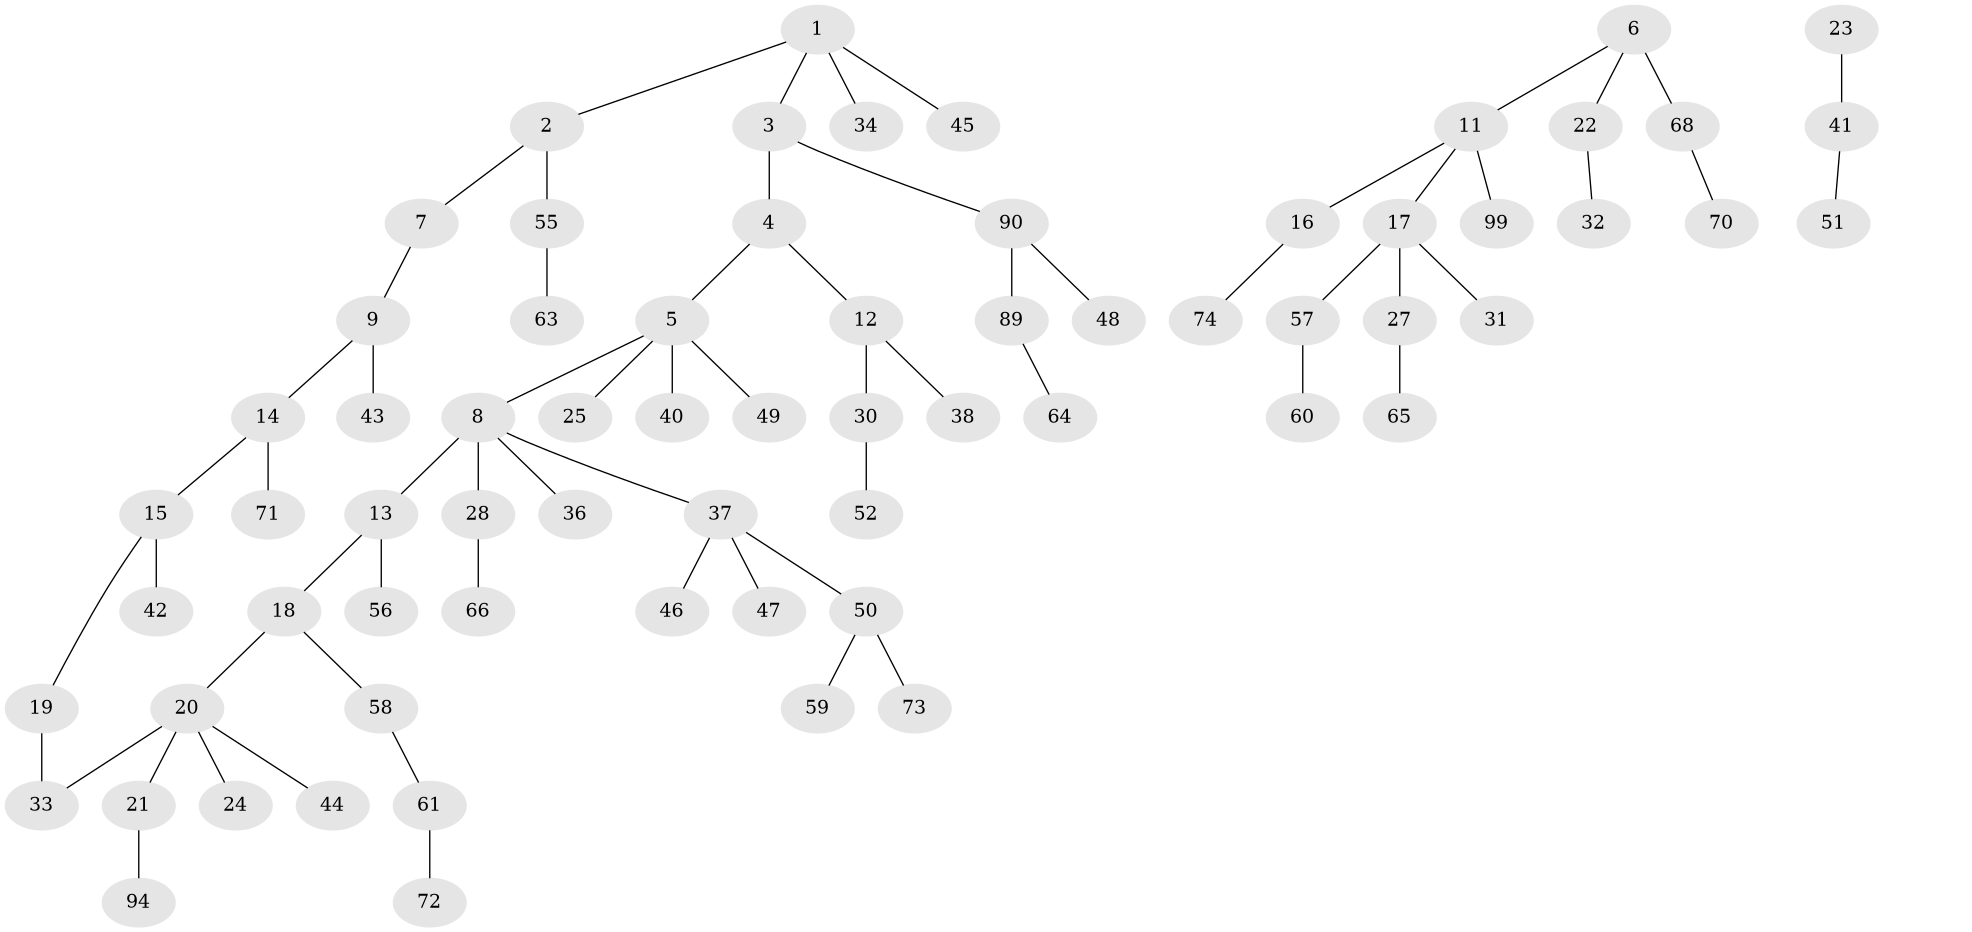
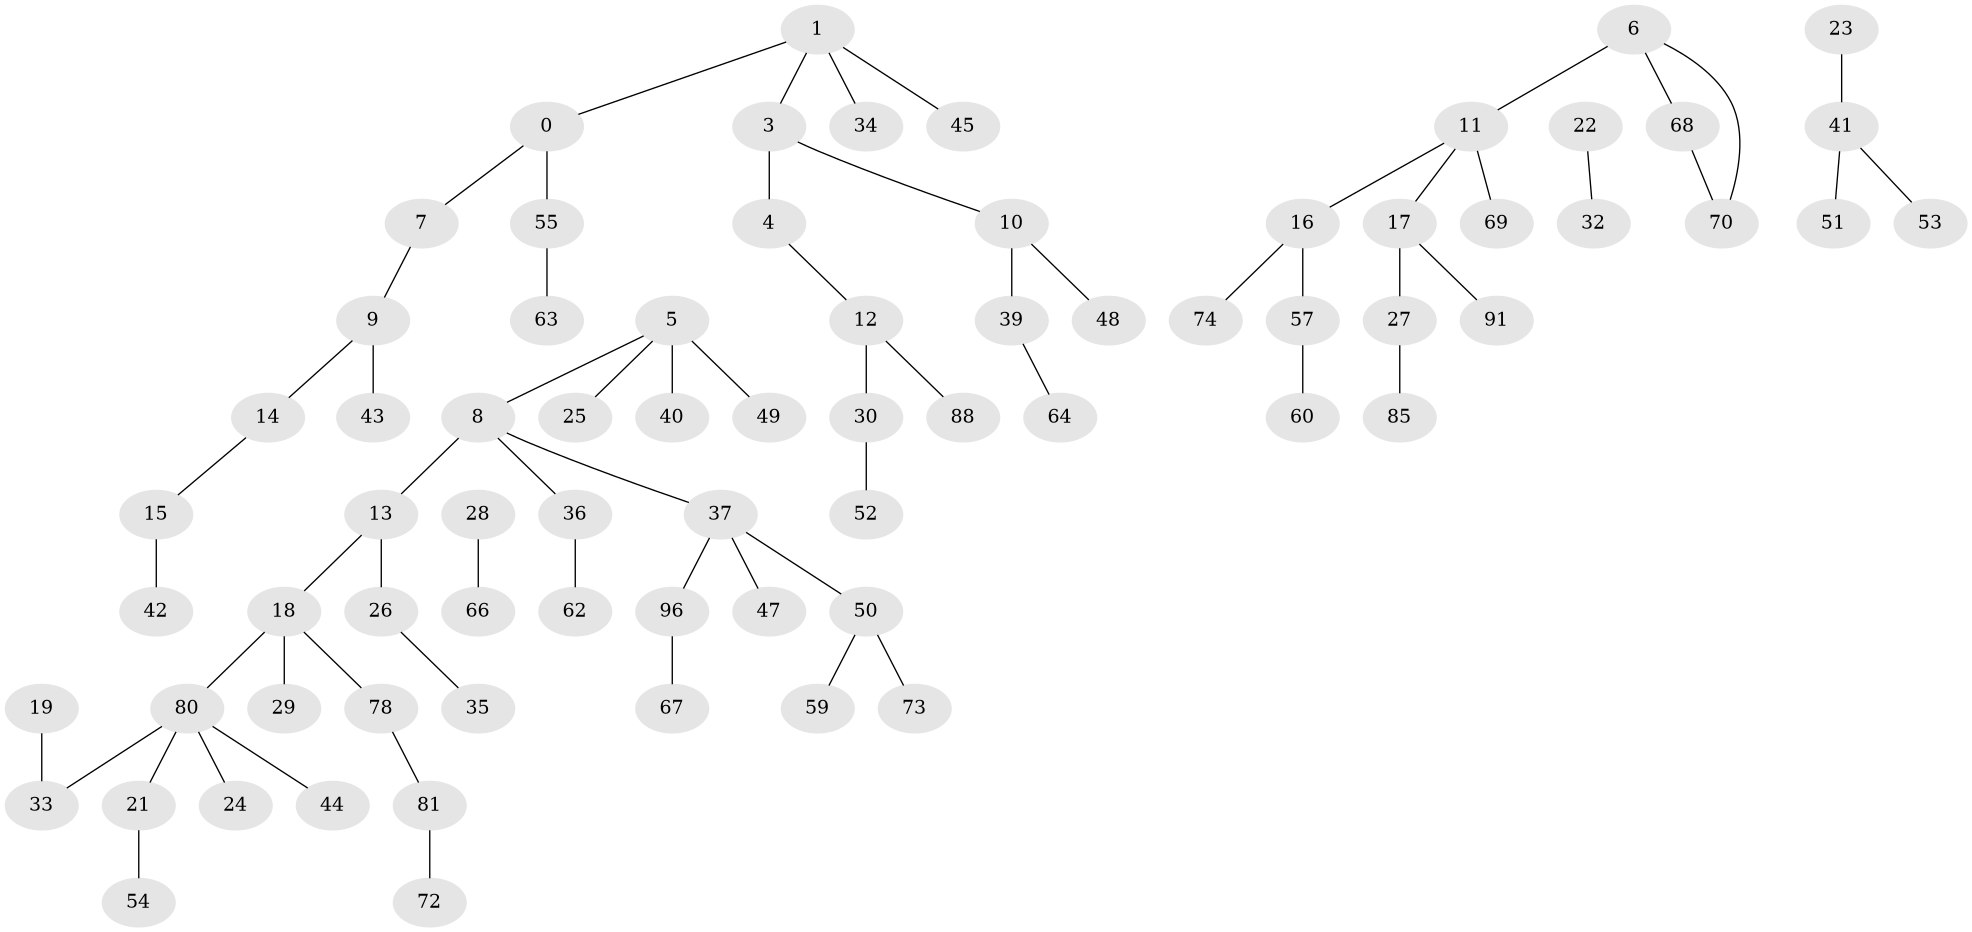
edge "6" -- "22": now "6" -- "70"
node "2": label "2" -> "0"
node "90": label "90" -> "10"
node "99": label "99" -> "69"
node "53": added
edge "4" -- "5": removed
edge "17" -- "57": now "16" -- "57"
node "89": label "89" -> "39"
node "31": label "31" -> "91"
node "38": label "38" -> "88"
node "65": label "65" -> "85"
edge "8" -- "28": removed
node "71": removed
edge "15" -- "19": removed
node "56": label "56" -> "26"
node "62": added
node "46": label "46" -> "96"
node "20": label "20" -> "80"
node "29": added
node "58": label "58" -> "78"
node "35": added
node "67": added
node "61": label "61" -> "81"
node "94": label "94" -> "54"
